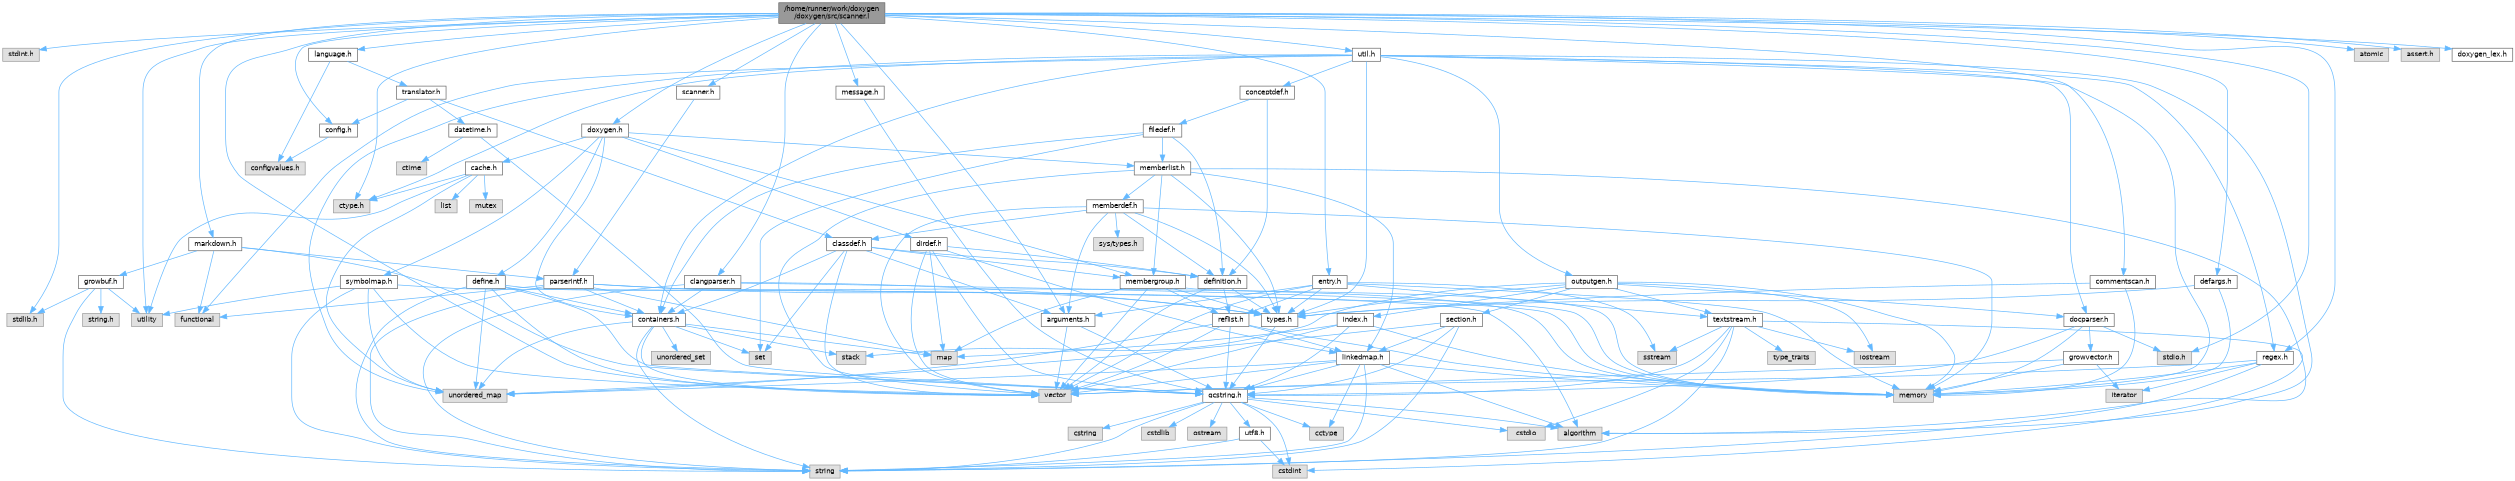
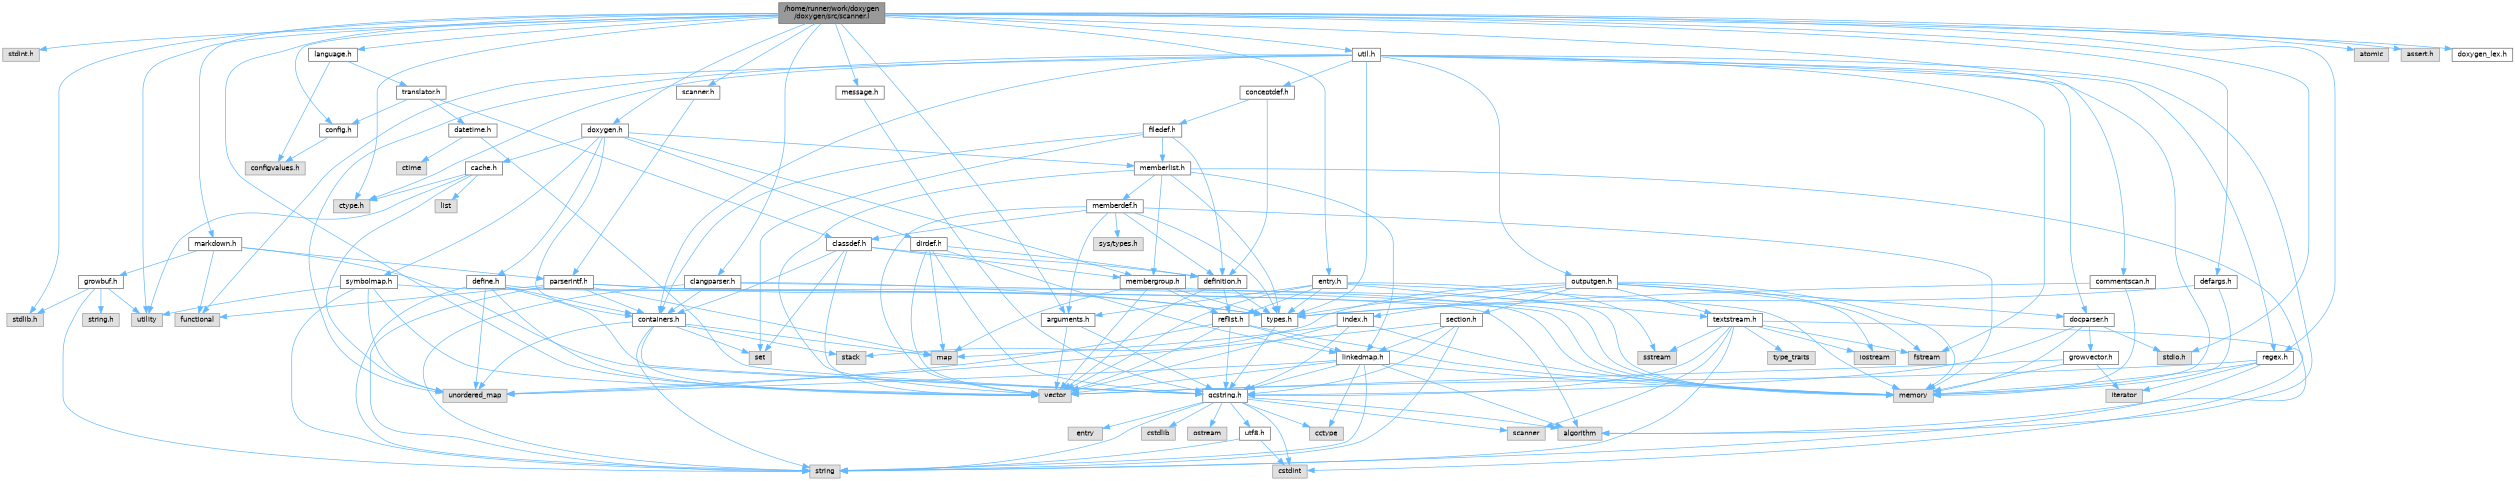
node "mutex": removed
edge "classdef.h" -> "arguments.h": removed
node "unordered_set": removed
node "fstream": added
node "cstring": label "cstring" -> "entry"
node "cstdio": label "cstdio" -> "scanner"
